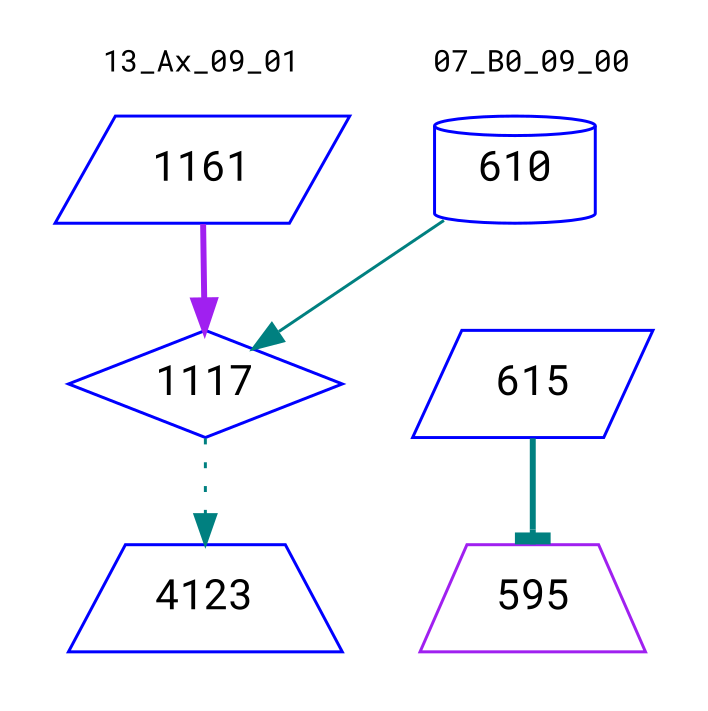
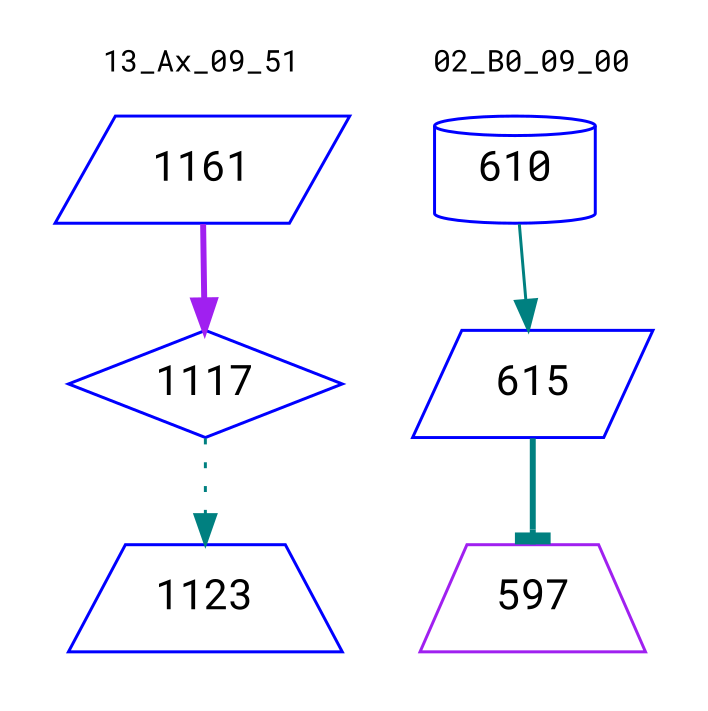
cluster "13_Ax_09_01": label "13_Ax_09_01" -> "13_Ax_09_51"
cluster "07_B0_09_00": label "07_B0_09_00" -> "02_B0_09_00"
edge "610" -> "1117": now "610" -> "615"
node "4123": label "4123" -> "1123"
node "595": label "595" -> "597"
